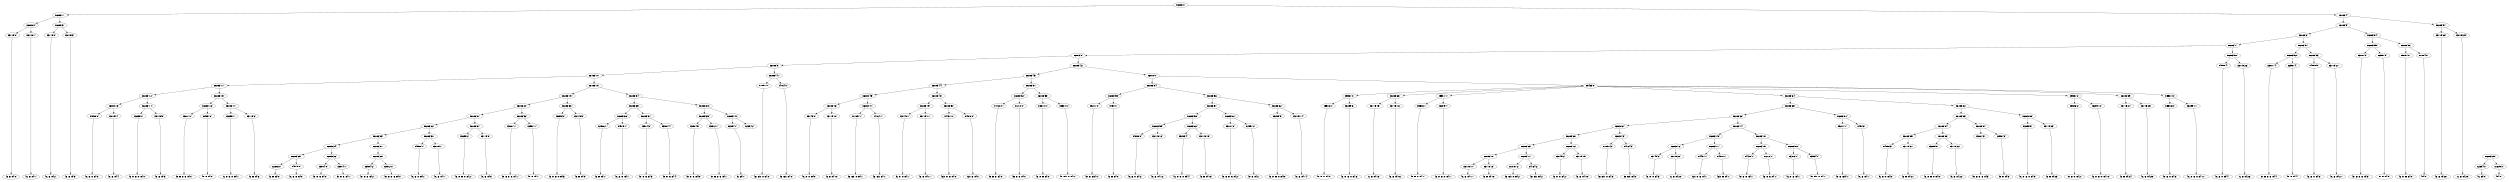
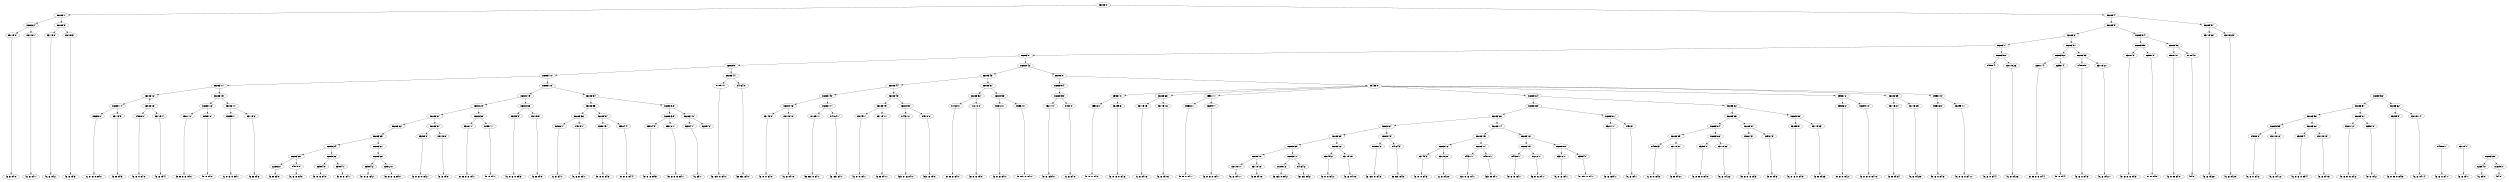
edge "L6083(54)" -> "L6083(56)": removed
edge "L6083(12)" -> "L6083(13)": reversed
node "L6083(30)": removed
